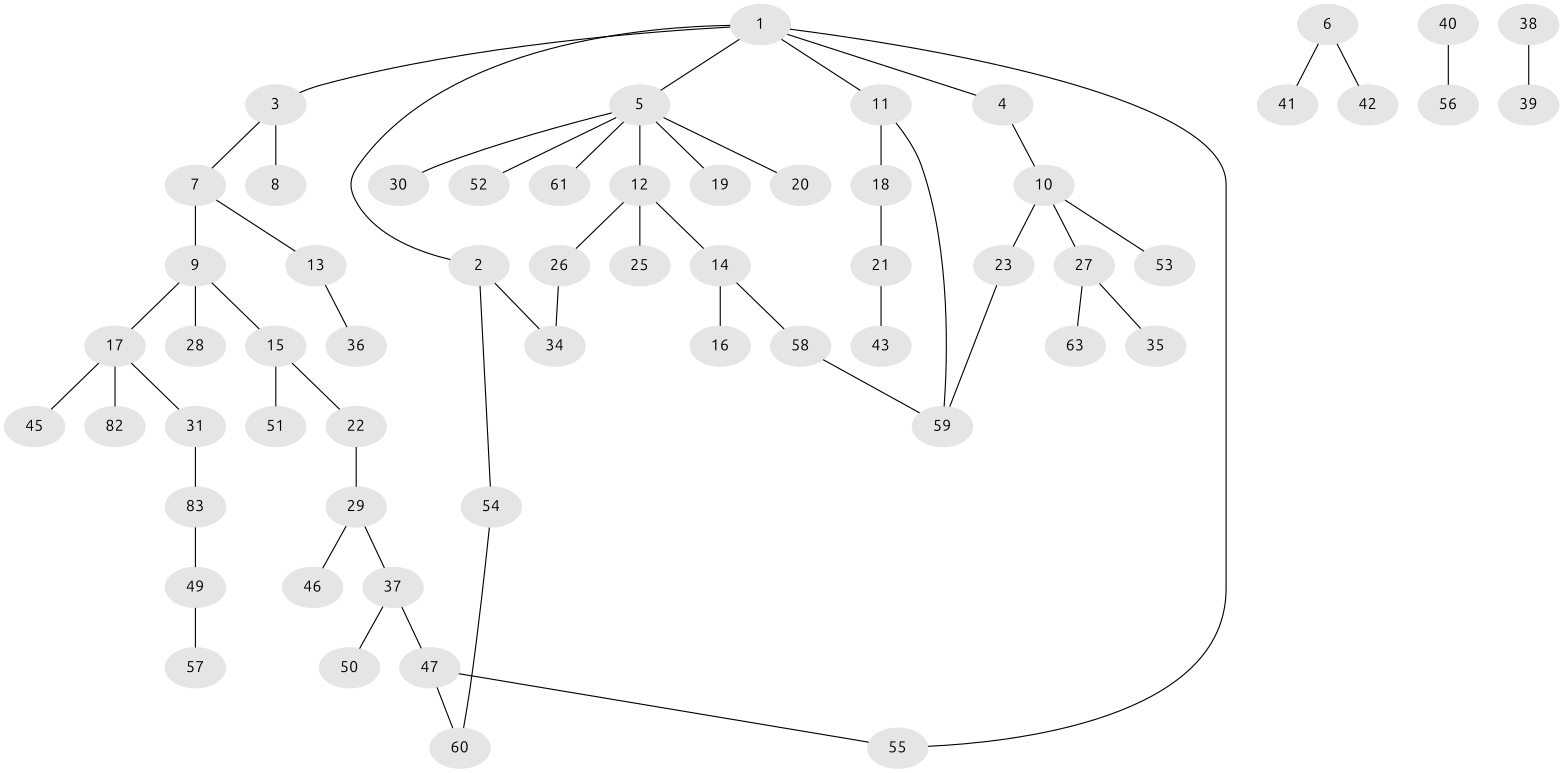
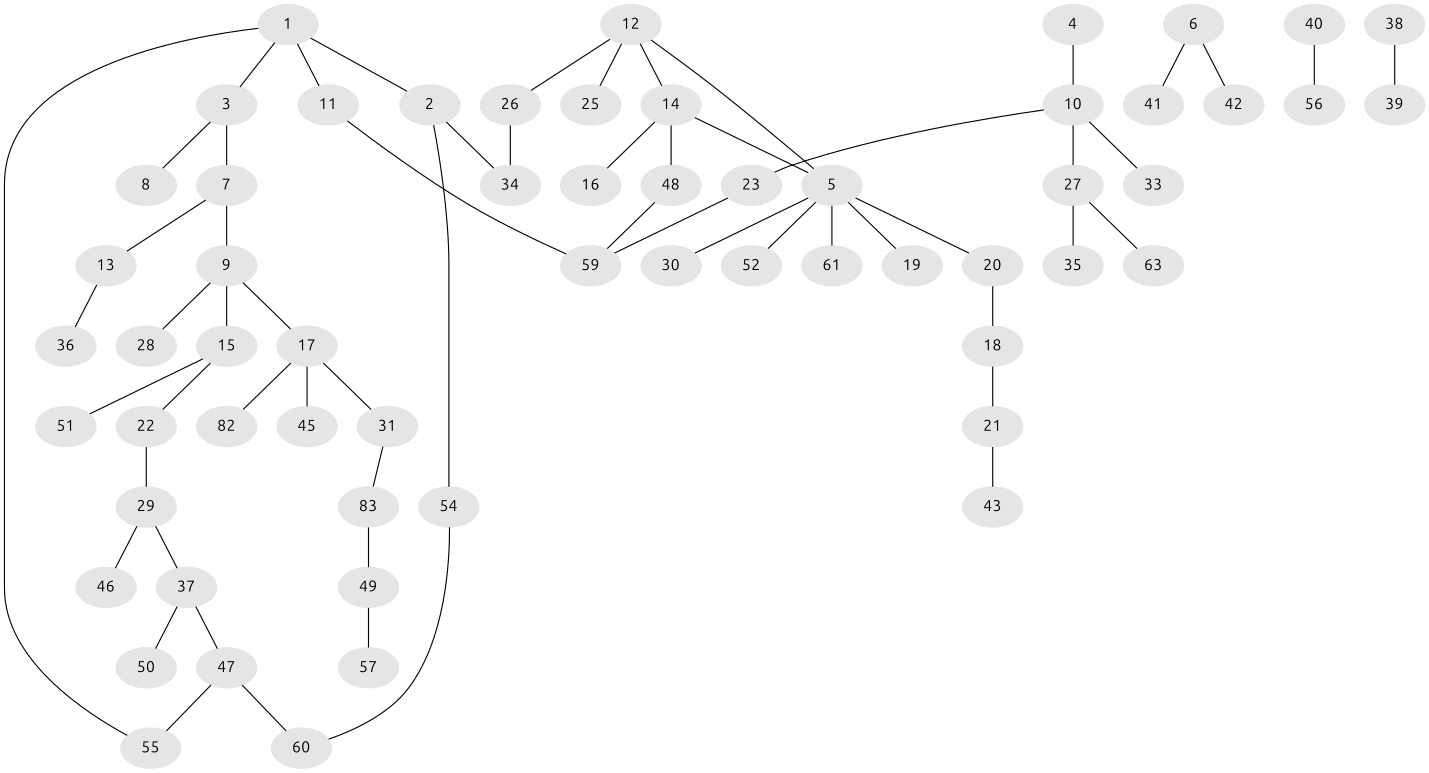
edge "1" -- "5": now "14" -- "5"
edge "1" -- "4": removed
edge "11" -- "18": now "20" -- "18"
node "53": label "53" -> "33"
node "58": label "58" -> "48"
